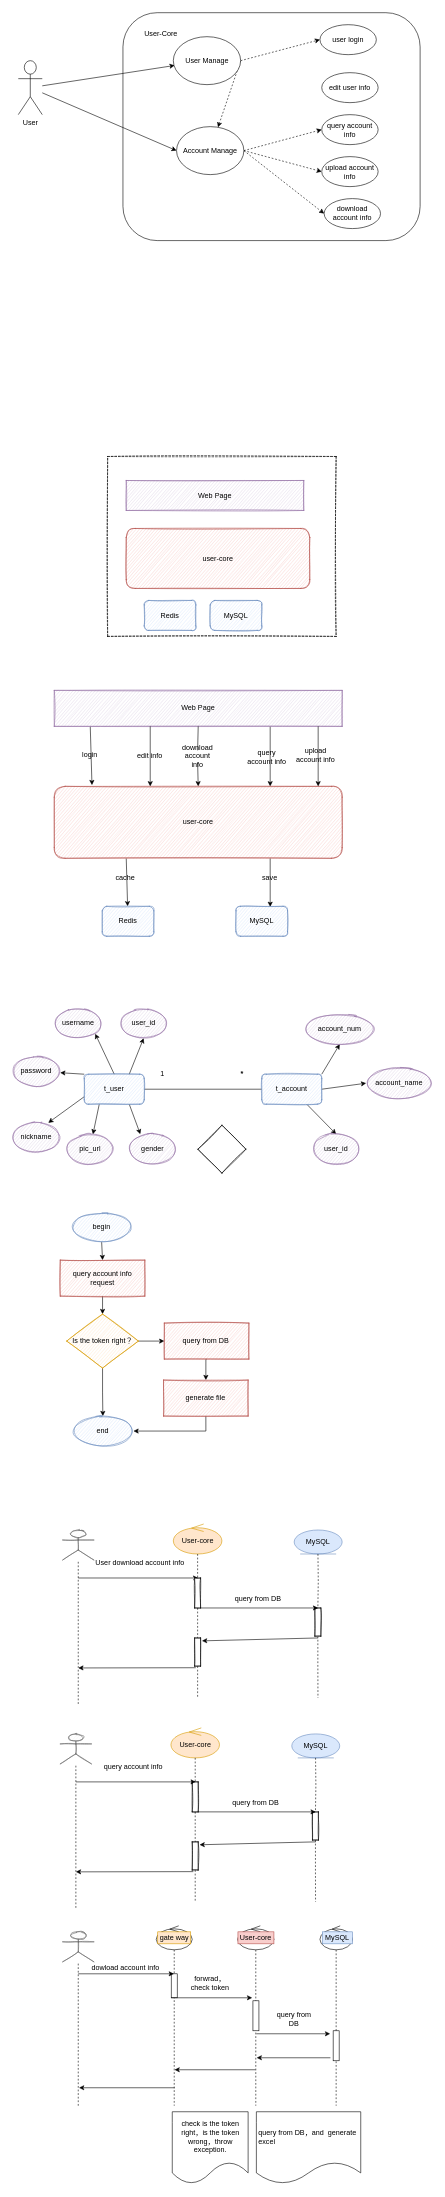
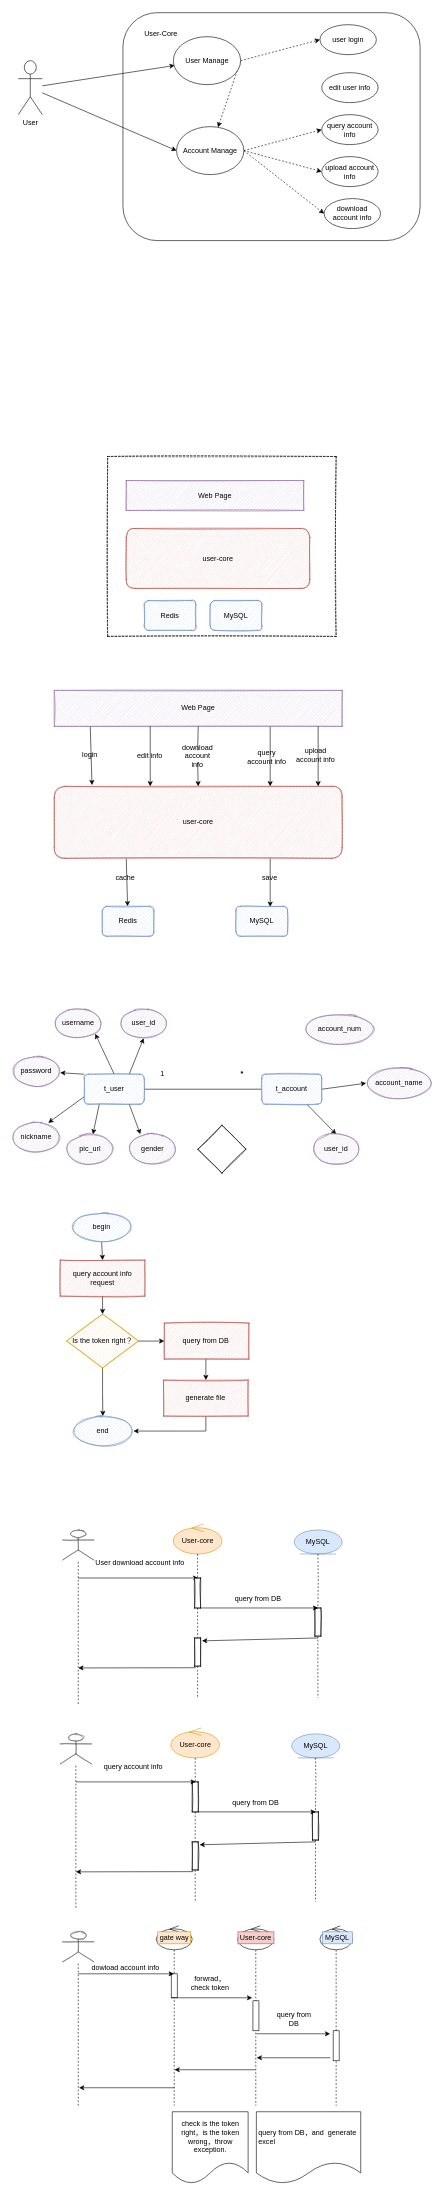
edge "t_account" -> "account_num": removed
